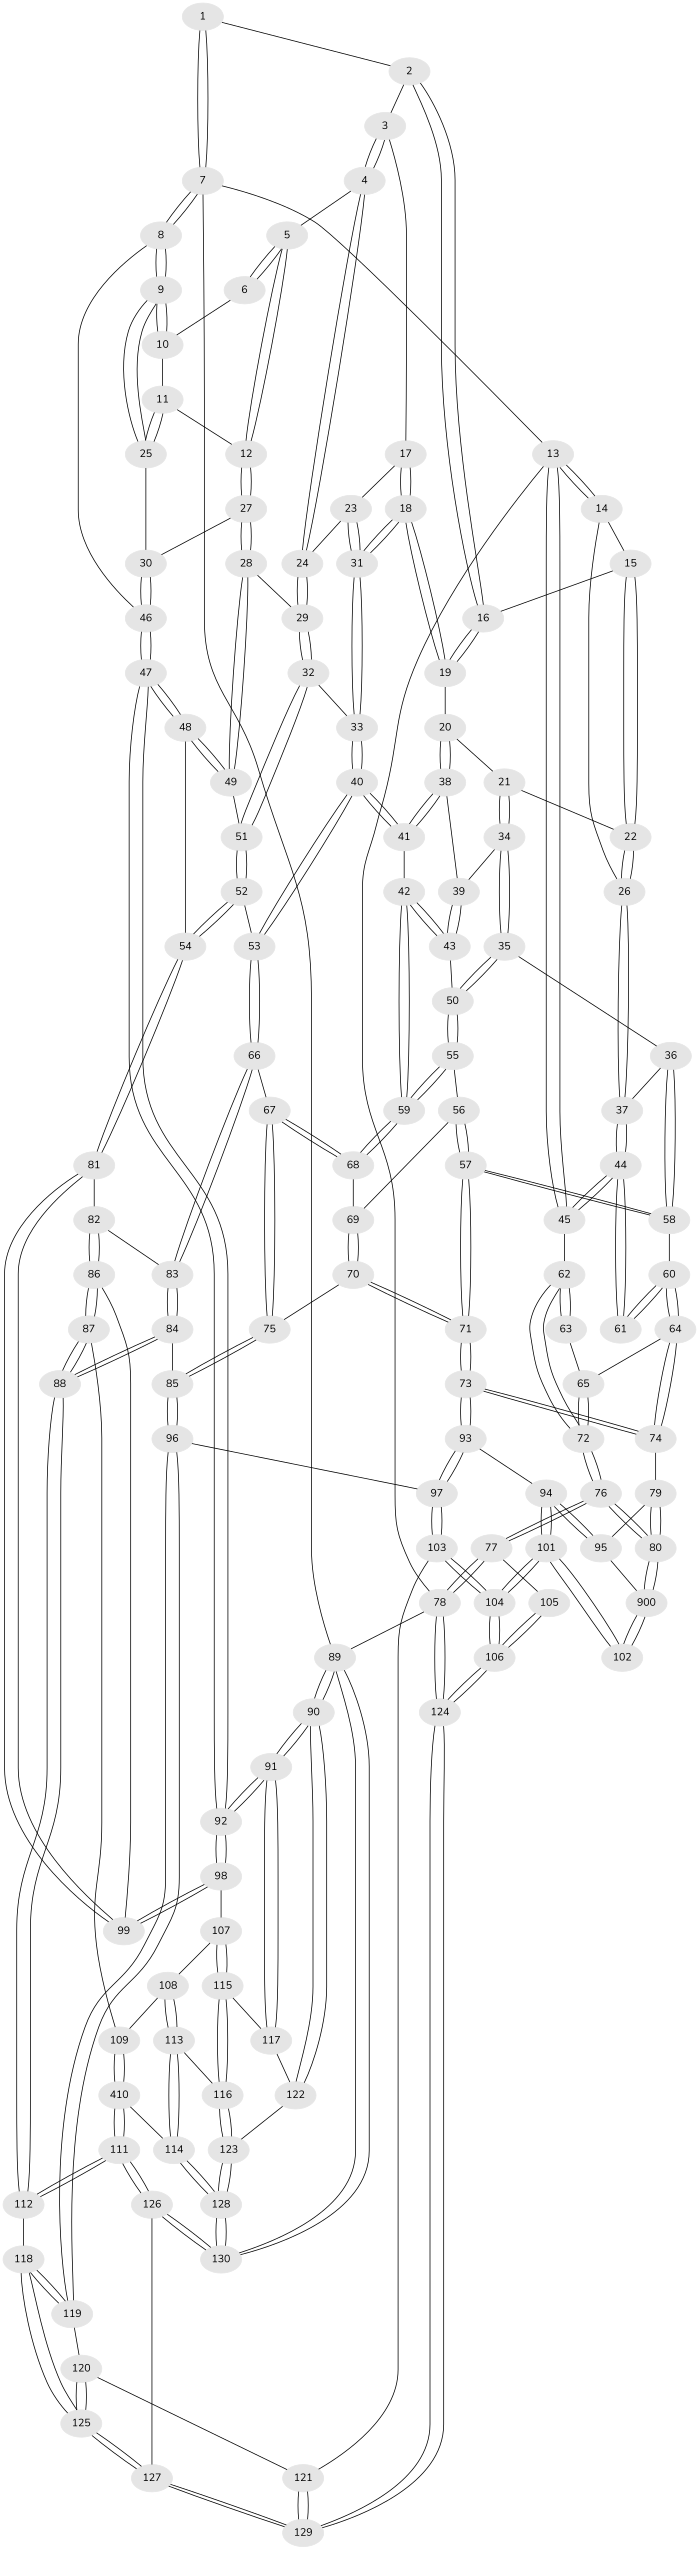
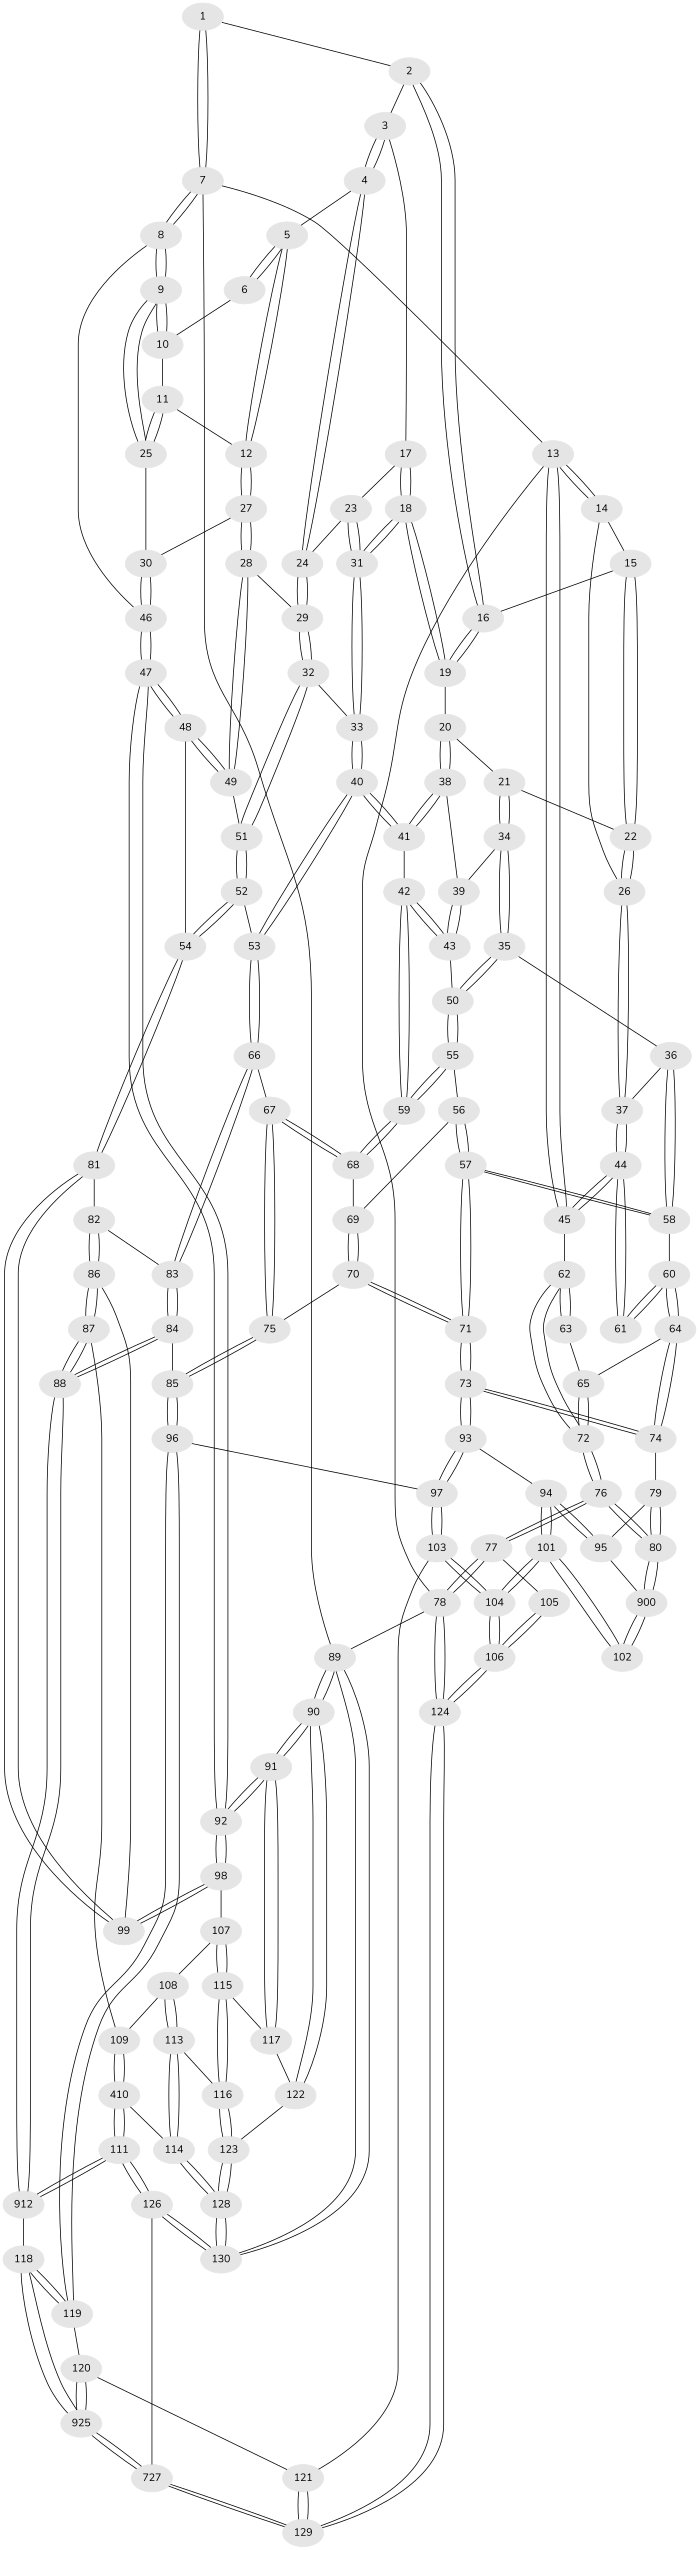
node "112": label "112" -> "912"
node "125": label "125" -> "925"
node "127": label "127" -> "727"
